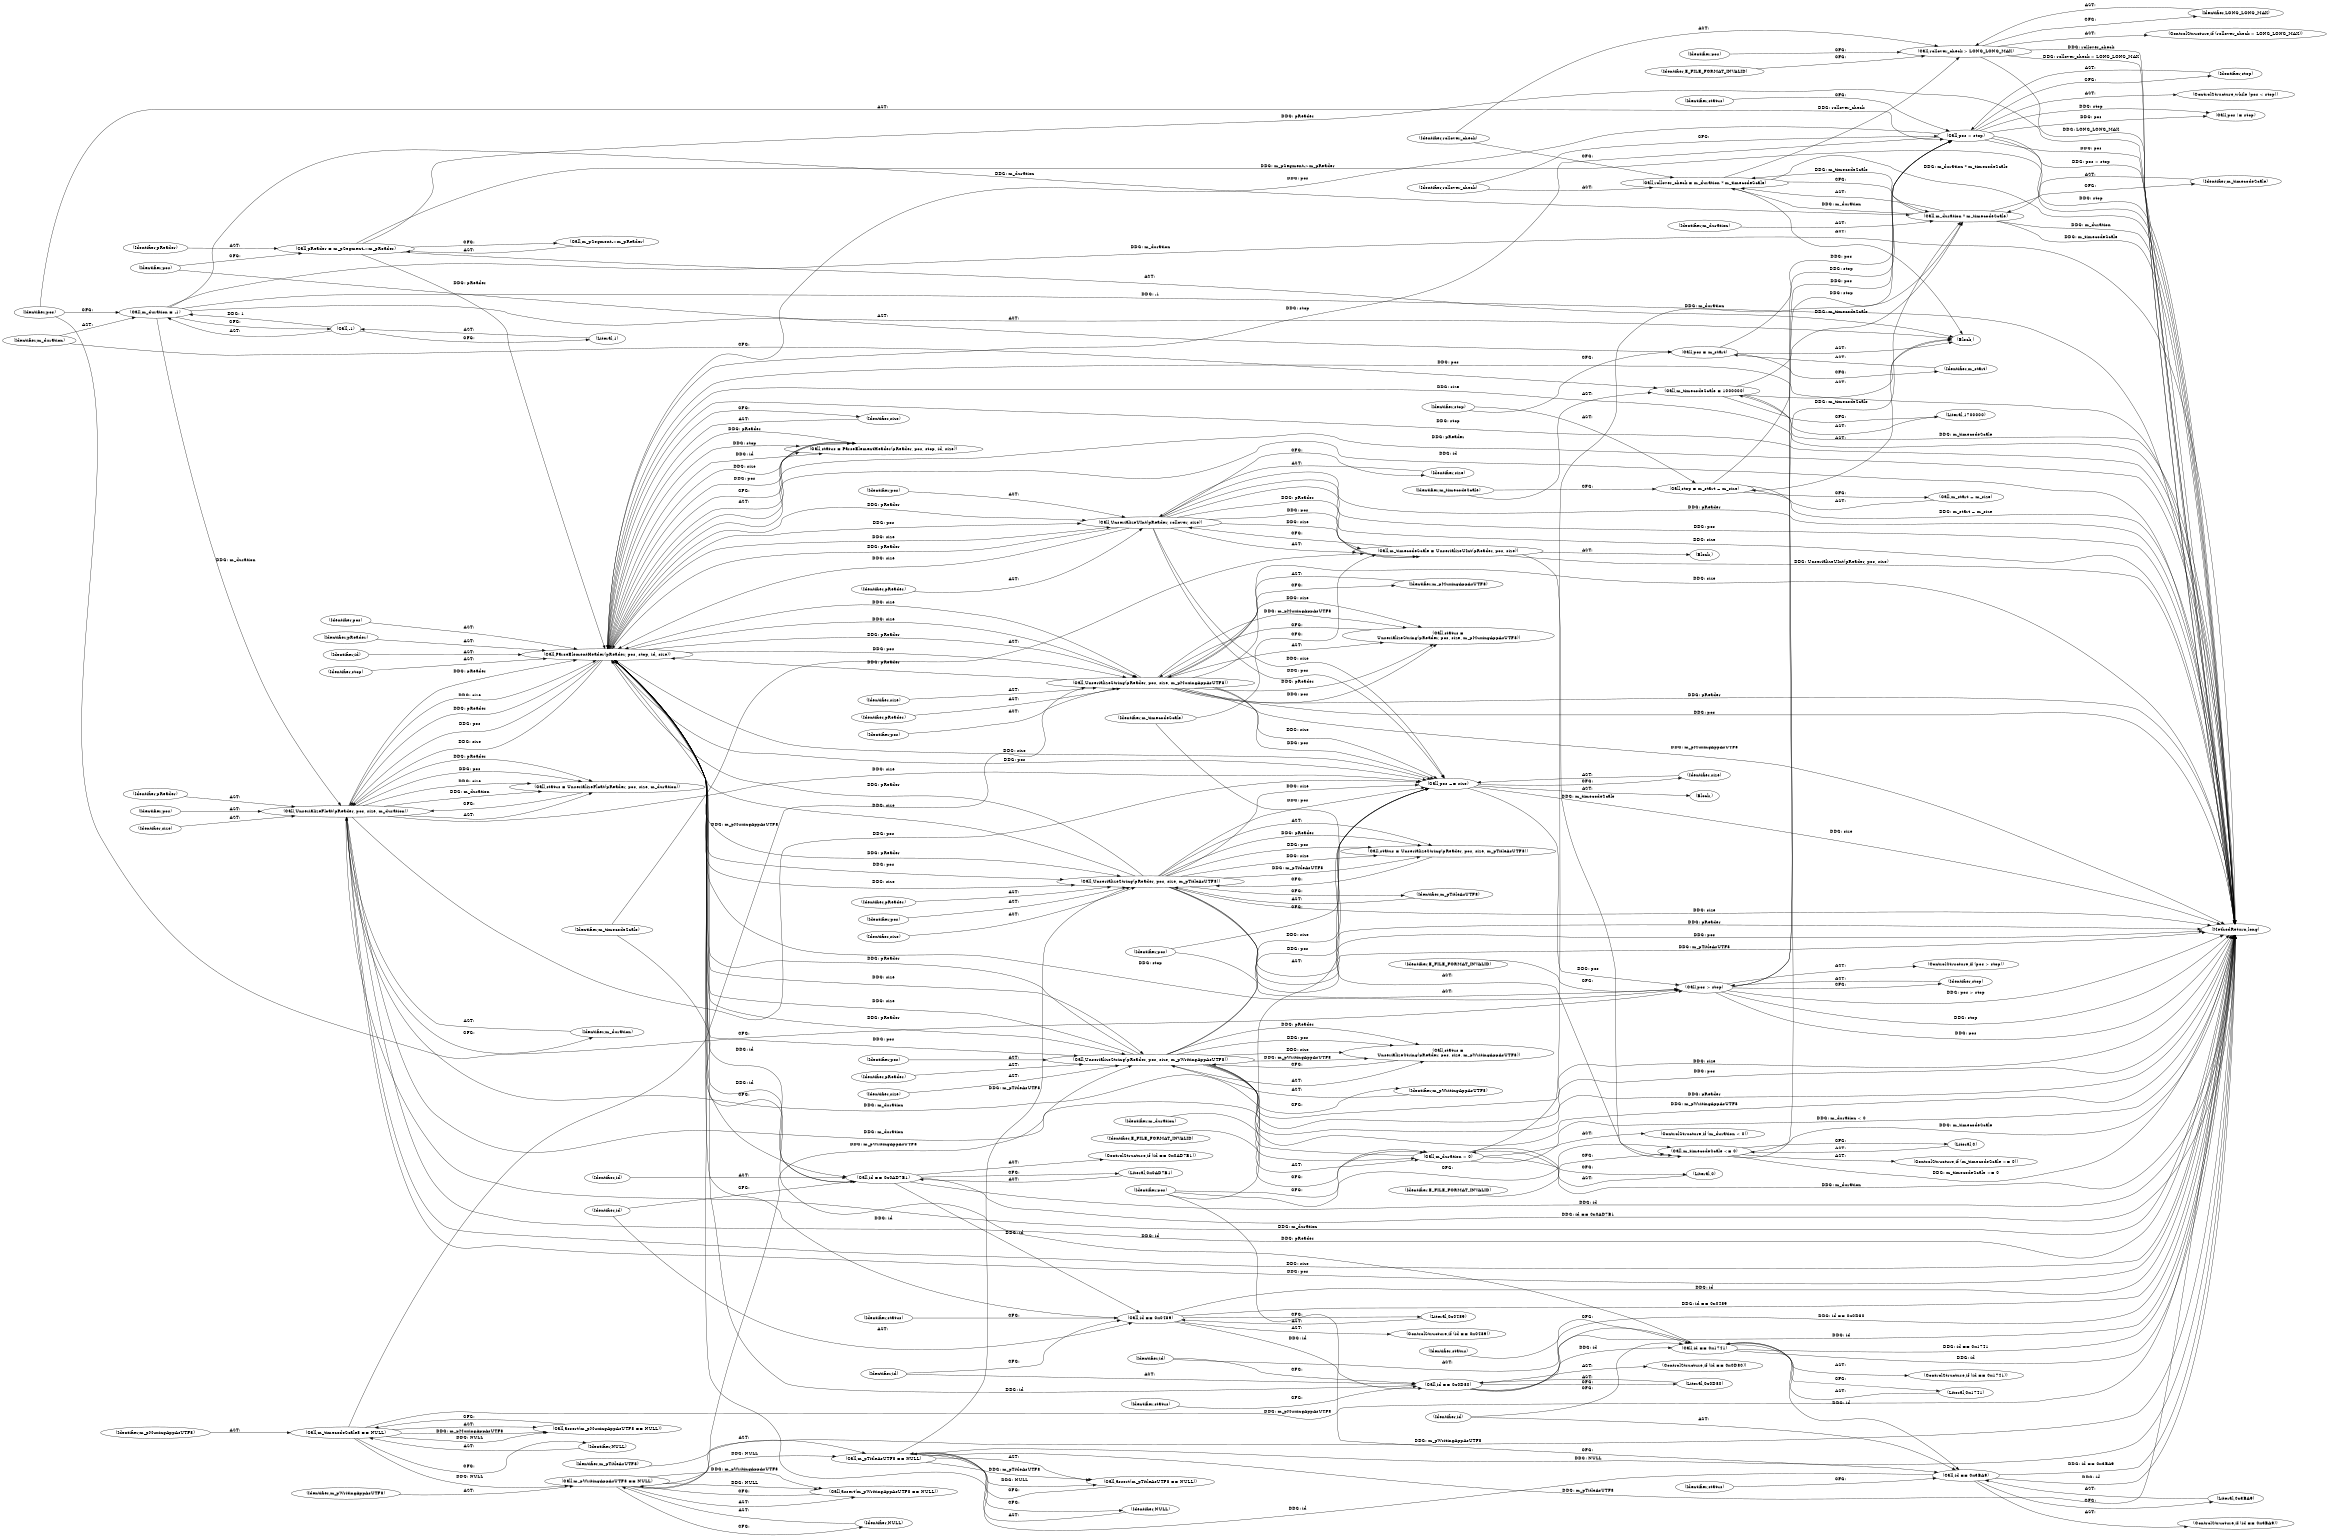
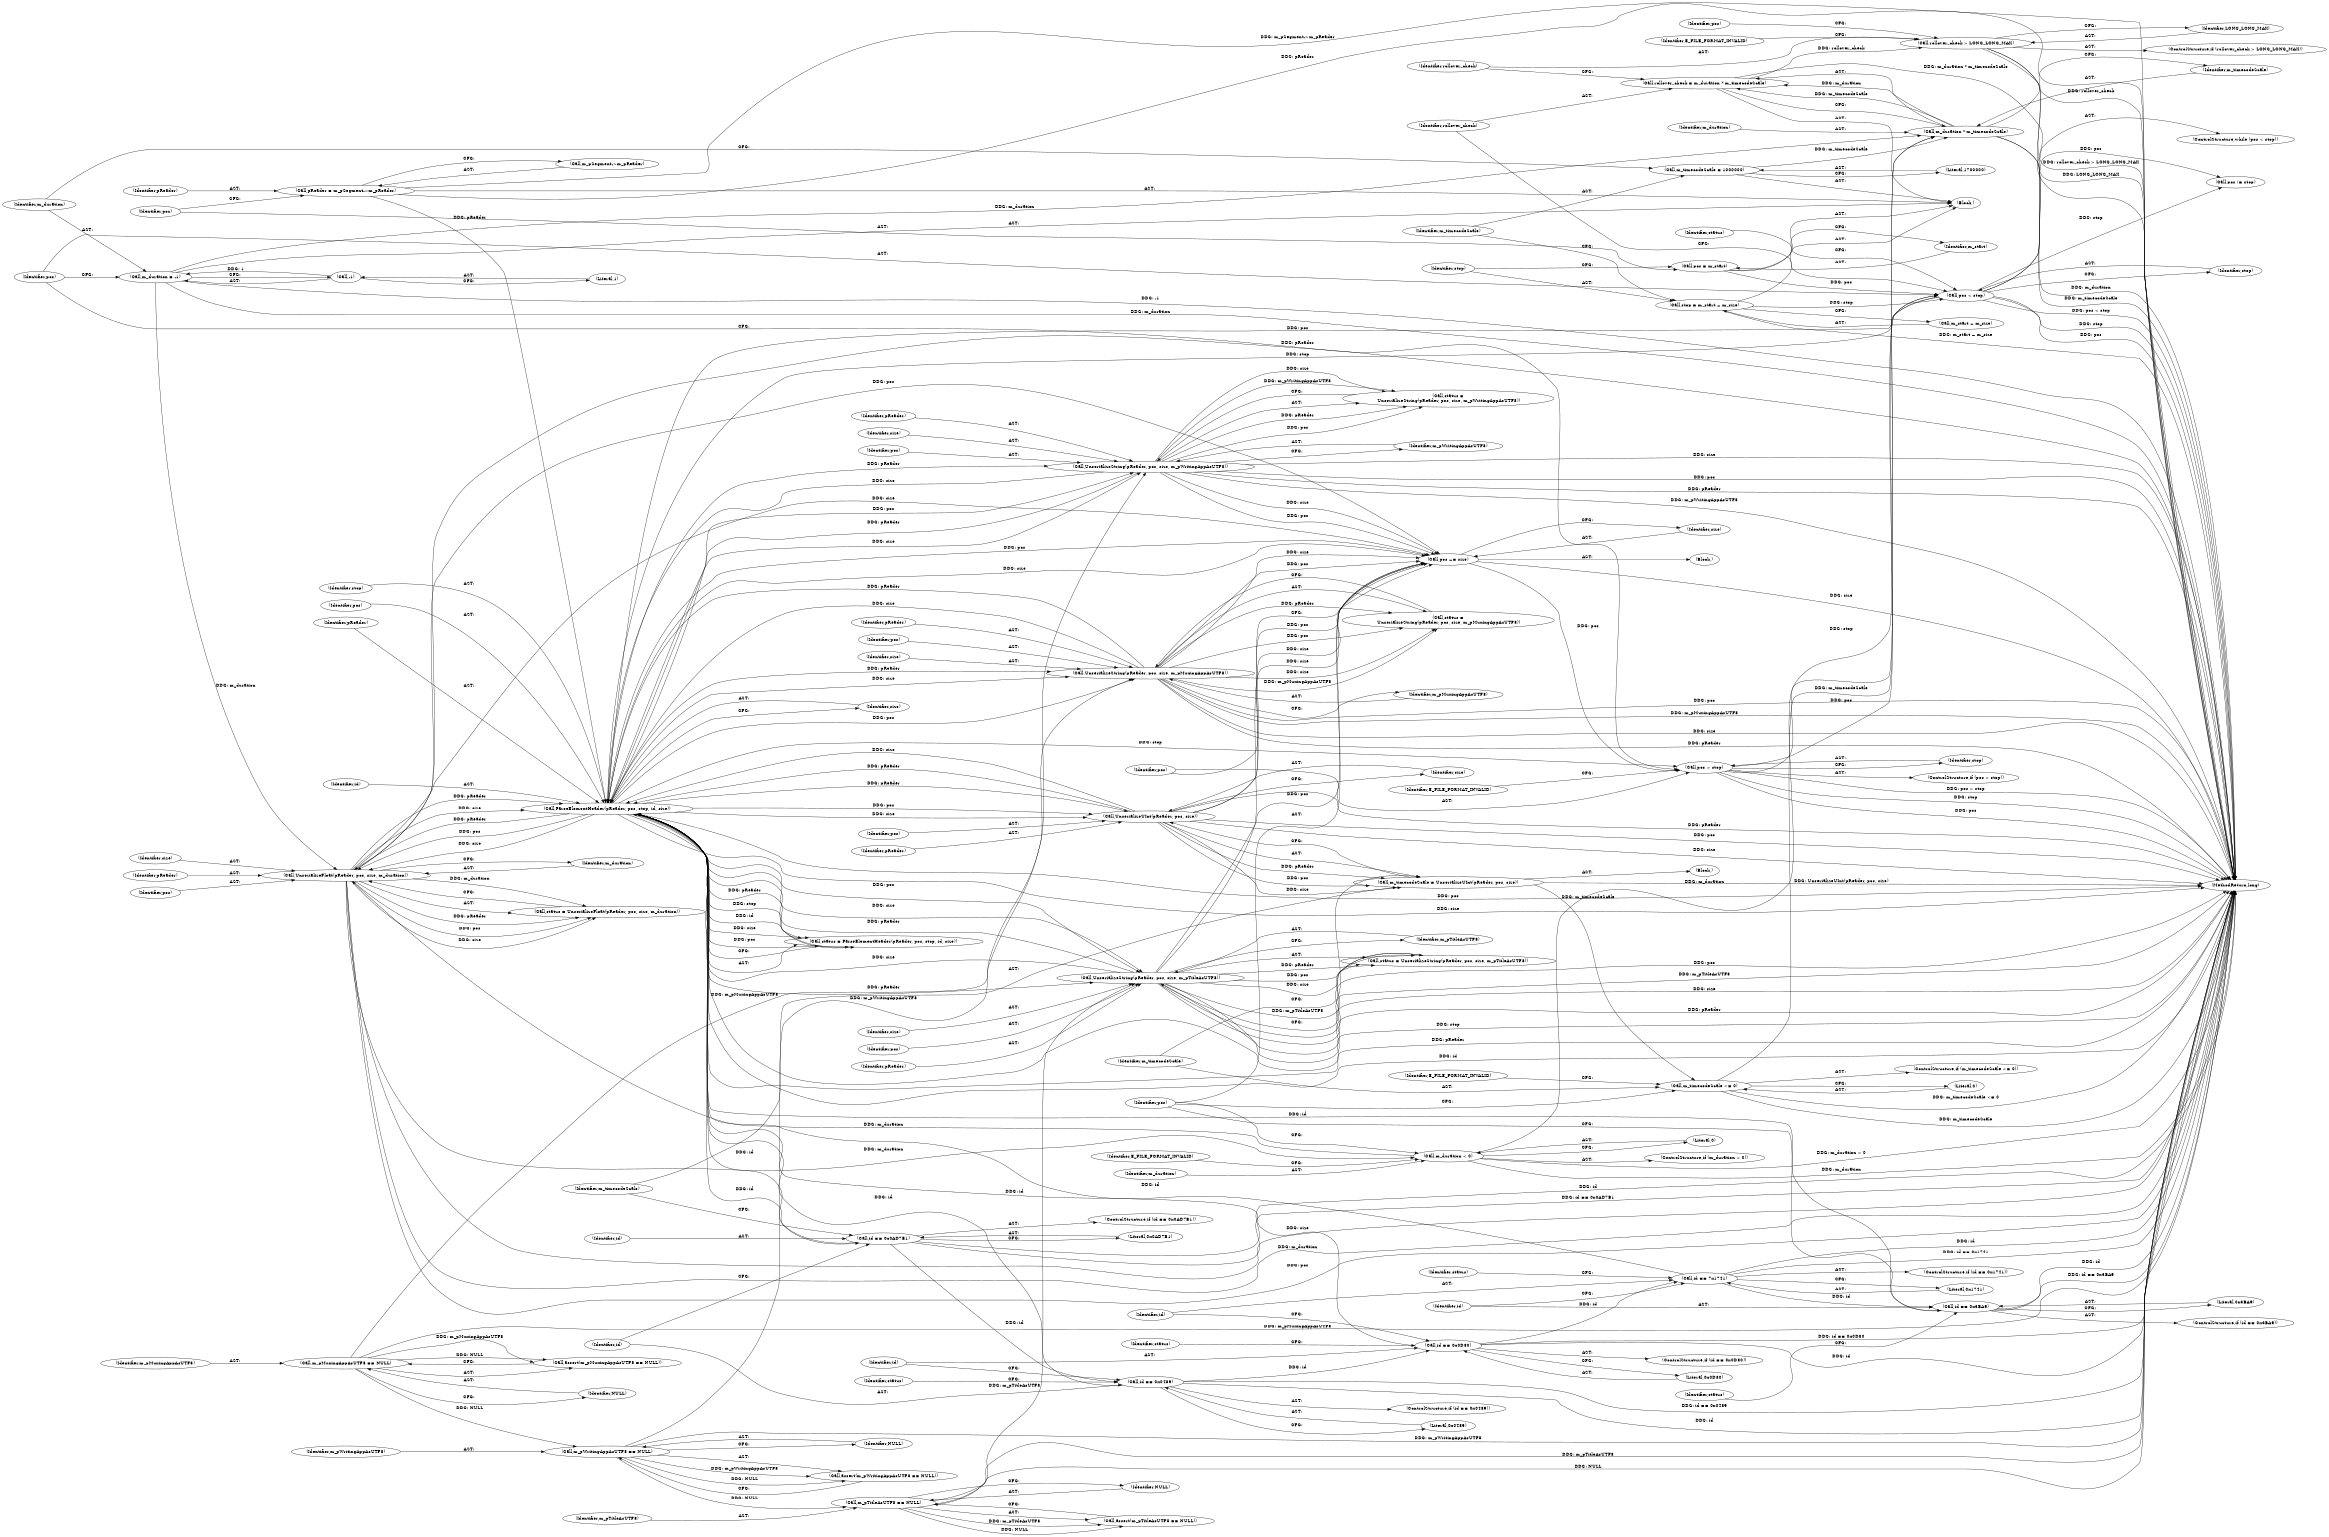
edge "(Call,m_timecodeScale = 1000000)" -> "(MethodReturn,long)": removed, label "DDG: m_timecodeScale"
node "(Call,UnserializeUInt(pReader, rollover, size))": label "(Call,UnserializeUInt(pReader, rollover, size))" -> "(Call,UnserializeUInt(pReader, pos, size))"
node "(Call,id == 0x1741)": label "(Call,id == 0x1741)" -> "(Call,id == 7x1741)"
node "(Call,m_timecodeScale8 == NULL)": label "(Call,m_timecodeScale8 == NULL)" -> "(Call,m_pMuxingAppAsUTF8 == NULL)"
